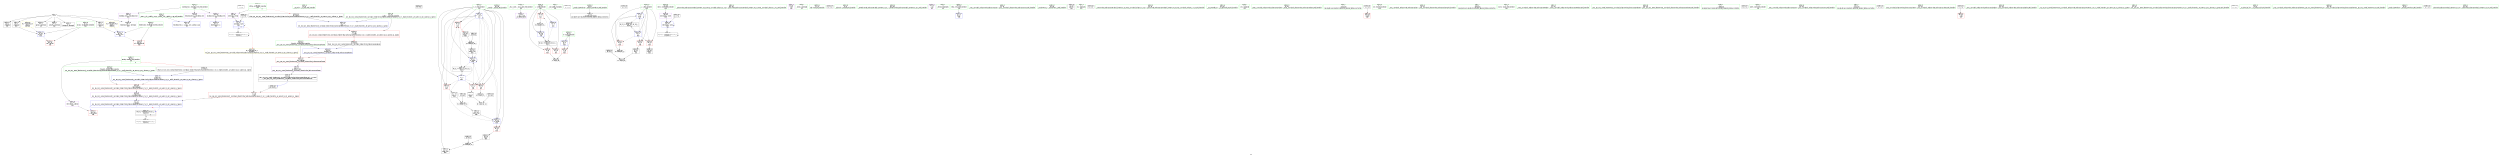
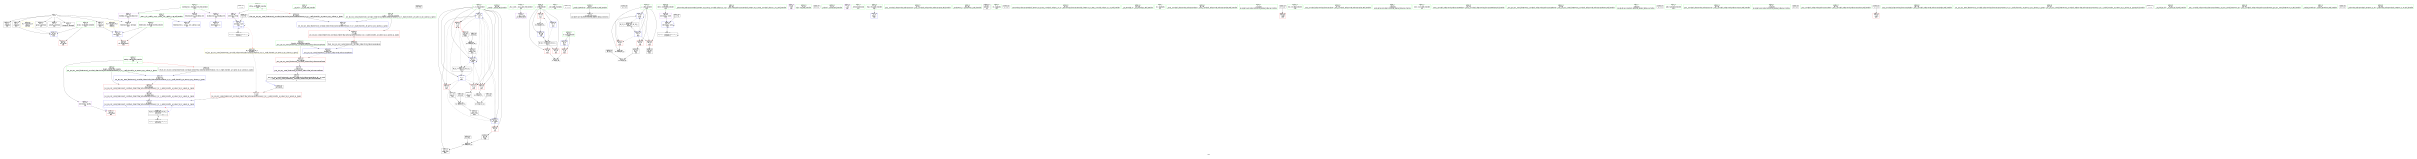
node "NodeID: 2": removed
node "NodeID: 44": removed
